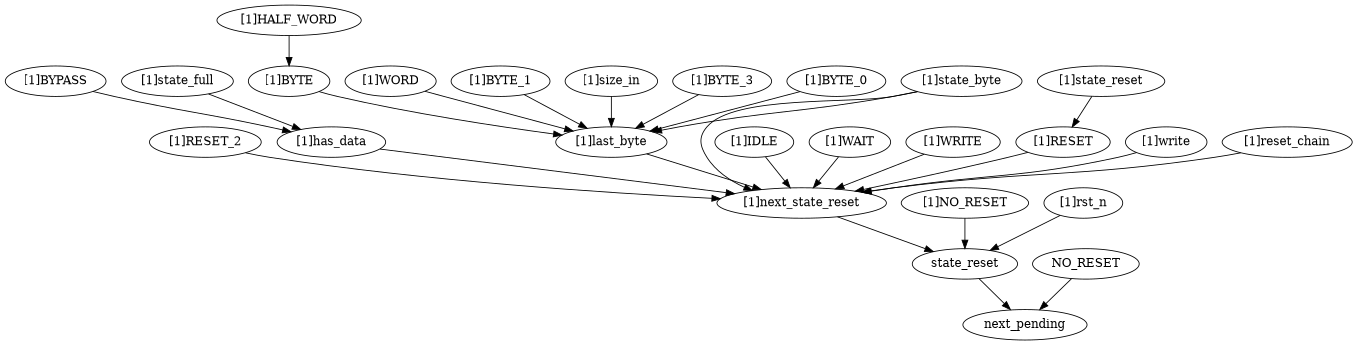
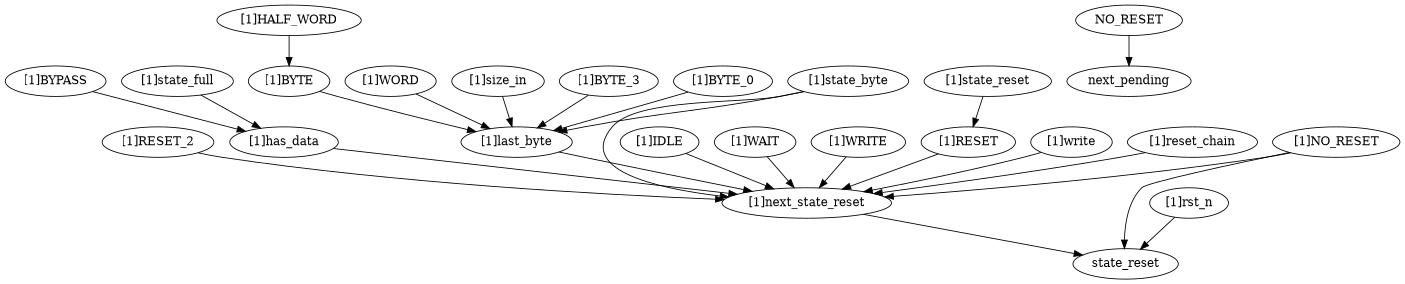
node "[1]BYTE_1": removed
edge "[1]NO_RESET" -> "[1]next_state_reset": added
edge "state_reset" -> "next_pending": removed
